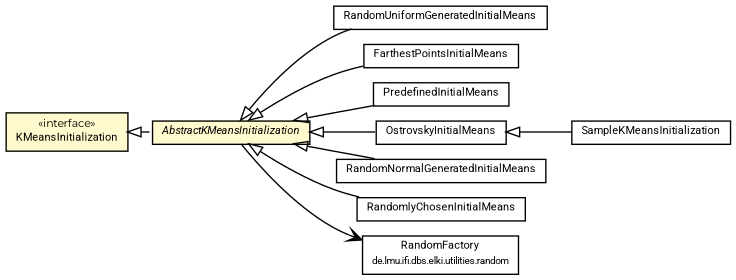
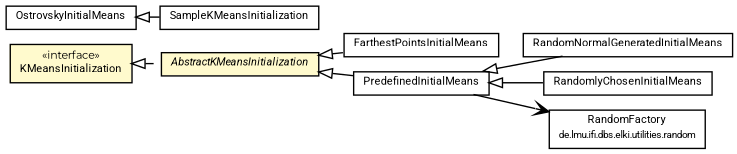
node "RandomUniformGeneratedInitialMeans": removed
edge "OstrovskyInitialMeans" -> "AbstractKMeansInitialization": removed
edge "RandomNormalGeneratedInitialMeans" -> "AbstractKMeansInitialization": now "RandomNormalGeneratedInitialMeans" -> "PredefinedInitialMeans"
edge "RandomlyChosenInitialMeans" -> "AbstractKMeansInitialization": now "RandomlyChosenInitialMeans" -> "PredefinedInitialMeans"
edge "AbstractKMeansInitialization" -> "RandomFactory": now "PredefinedInitialMeans" -> "RandomFactory"
